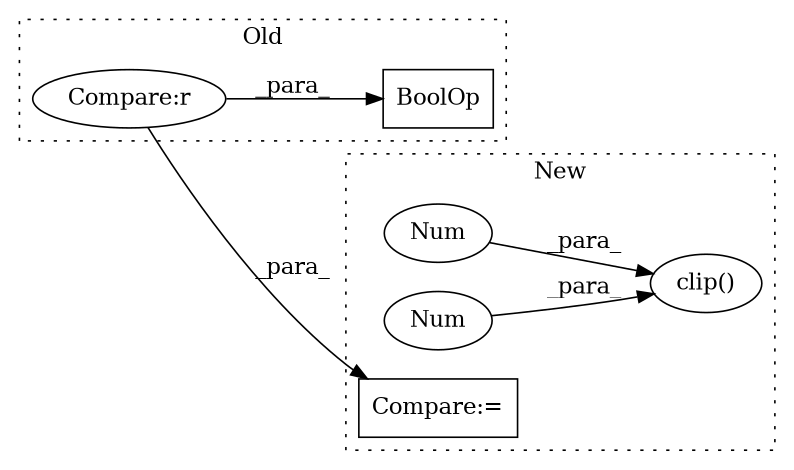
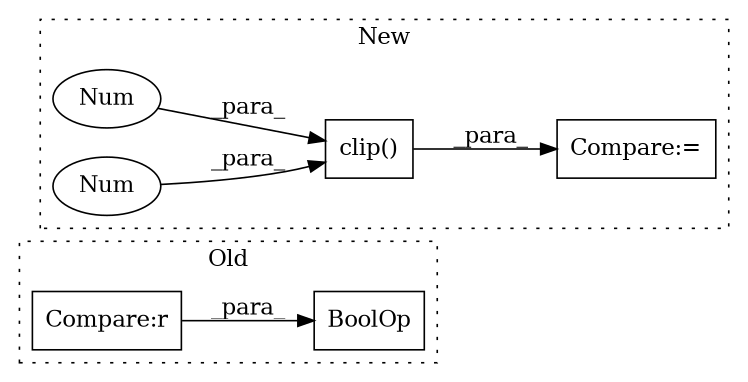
node "Compare:r": shape ellipse -> box
edge "Compare:r" -> "Compare:=": now "clip()" -> "Compare:="
node "clip()": shape ellipse -> box
